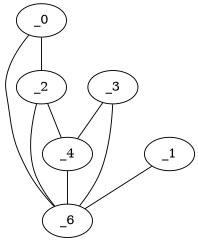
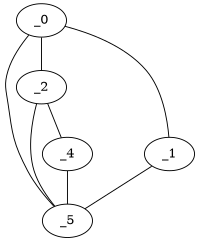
edge "_0" -- "_1": added
node "_3": removed
node "_6": label "_6" -> "_5"
